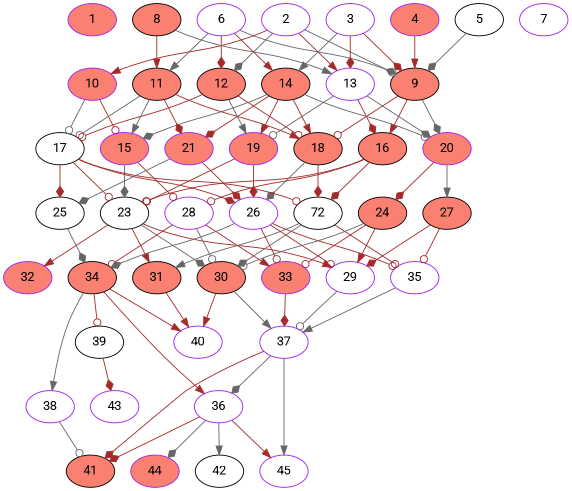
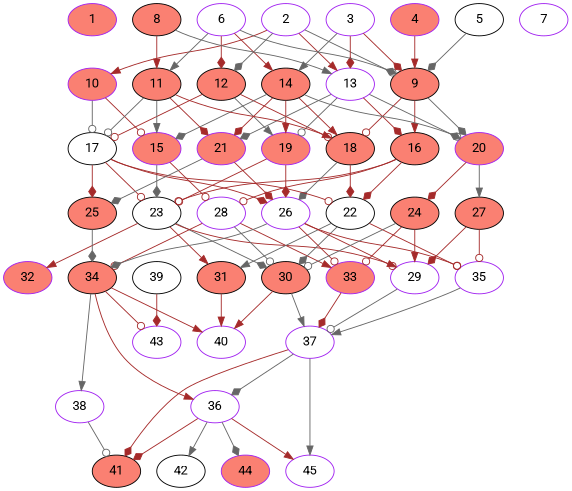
edge "13" -> "21": added
node "25": fillcolor white -> salmon
node "72": label "72" -> "22"
edge "34" -> "39": now "34" -> "43"
